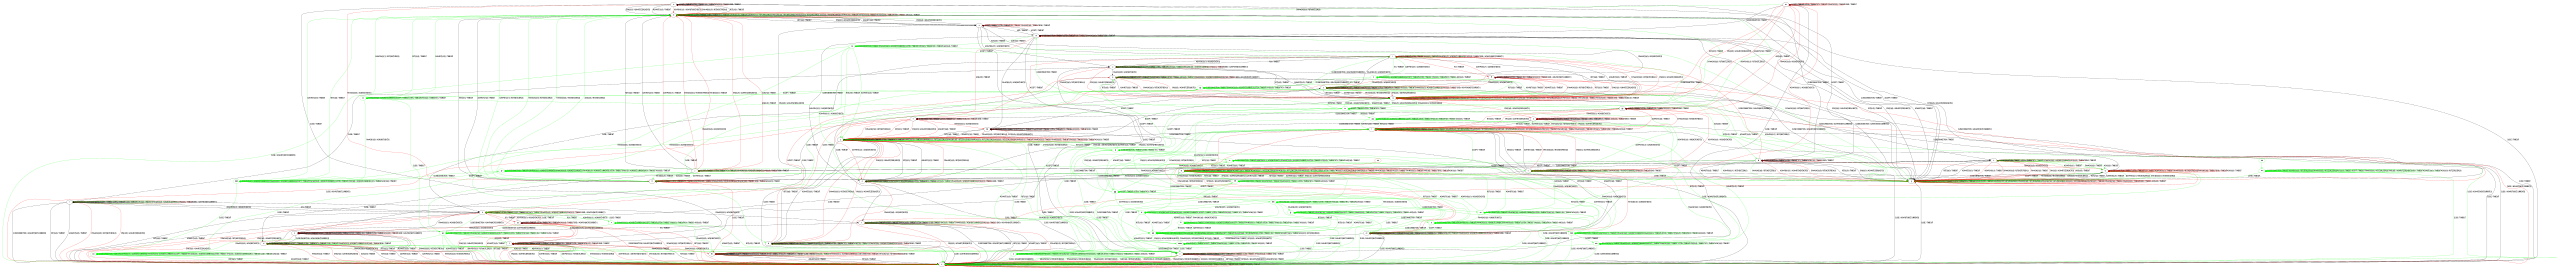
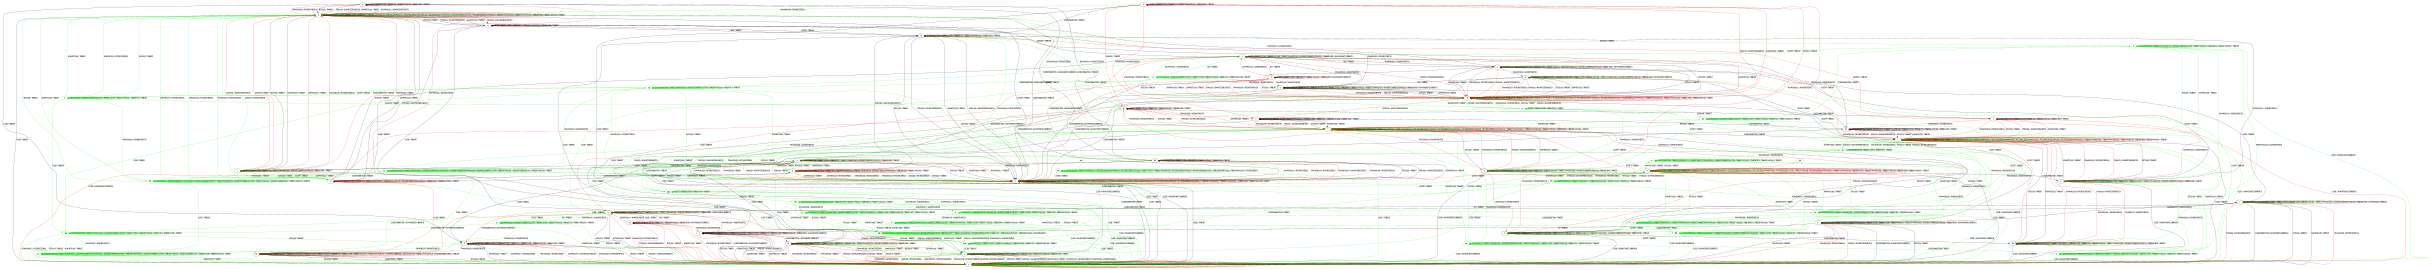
edge "nn" -> "kk": label "FIN+ACK(V,V,0) / ACK(NEXT,NEXT,0)" -> "FRESH+ACK(V,V,0) / ACK(NEXT,NEXT,0)"
edge "w" -> "ii": added, label "CLOSE / TIMEOUT"
